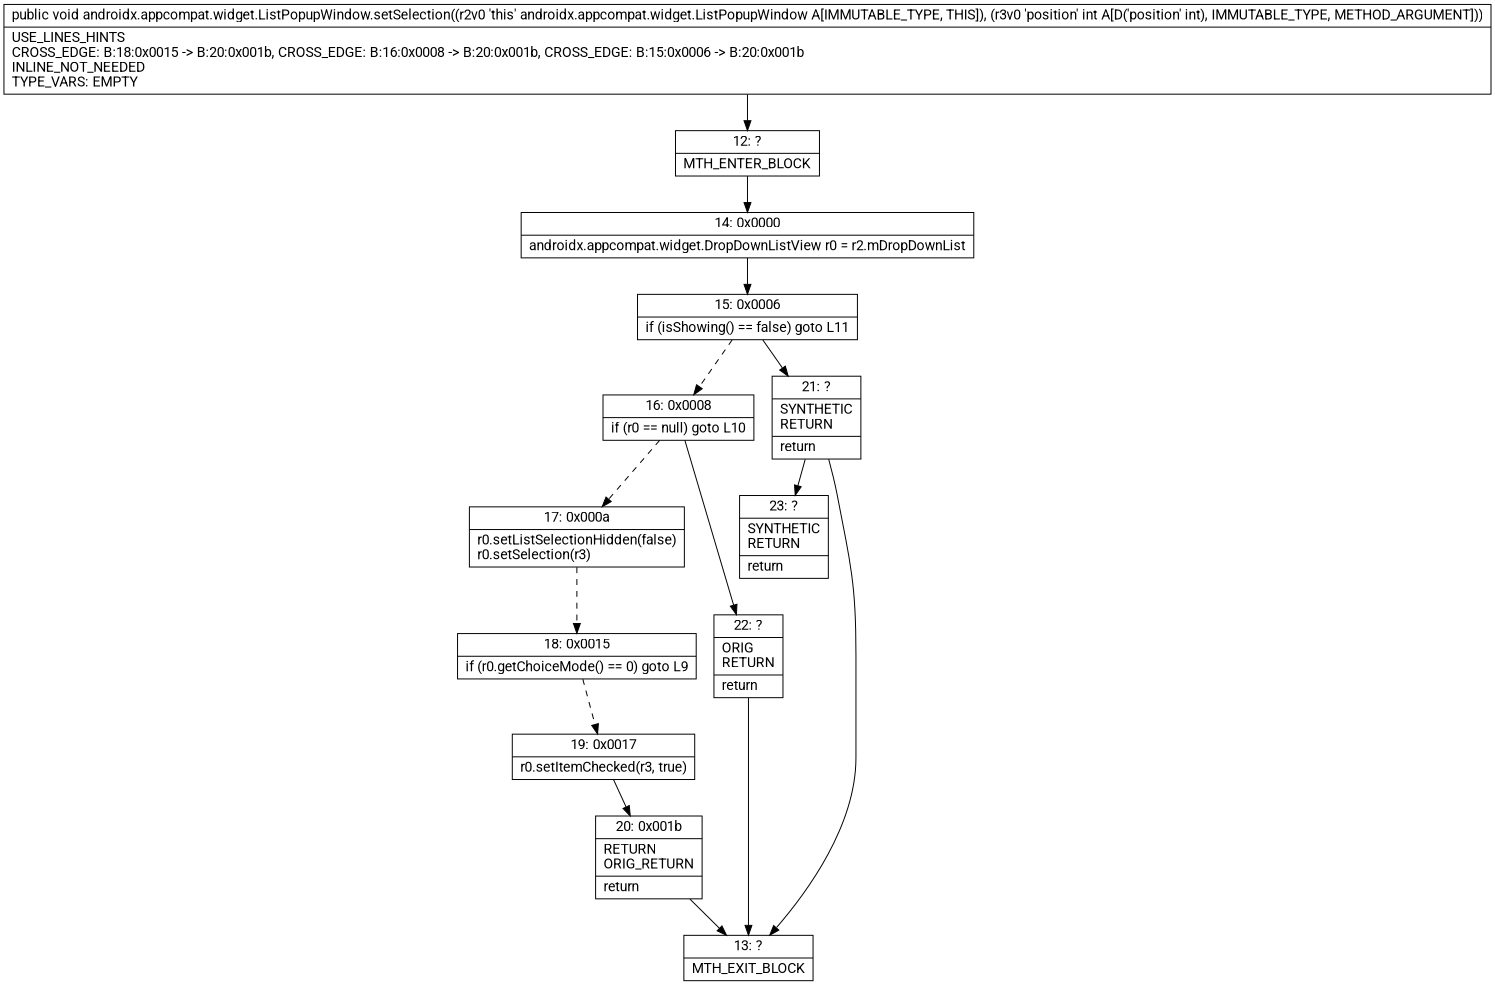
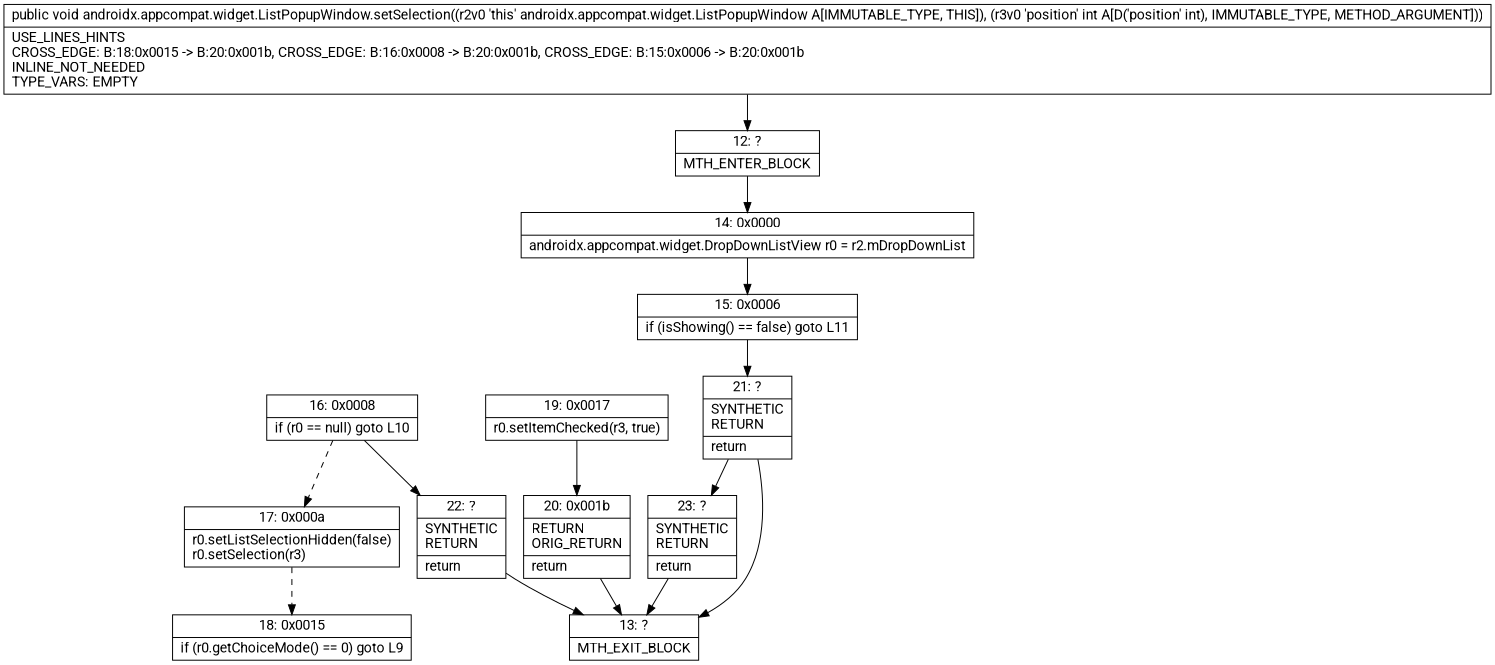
edge "15: 0x0006" -> "16: 0x0008": removed
edge "23: ?" -> "13: ?": added
node "22: ?": text "ORIG" -> "SYNTHETIC"
edge "18: 0x0015" -> "19: 0x0017": removed
